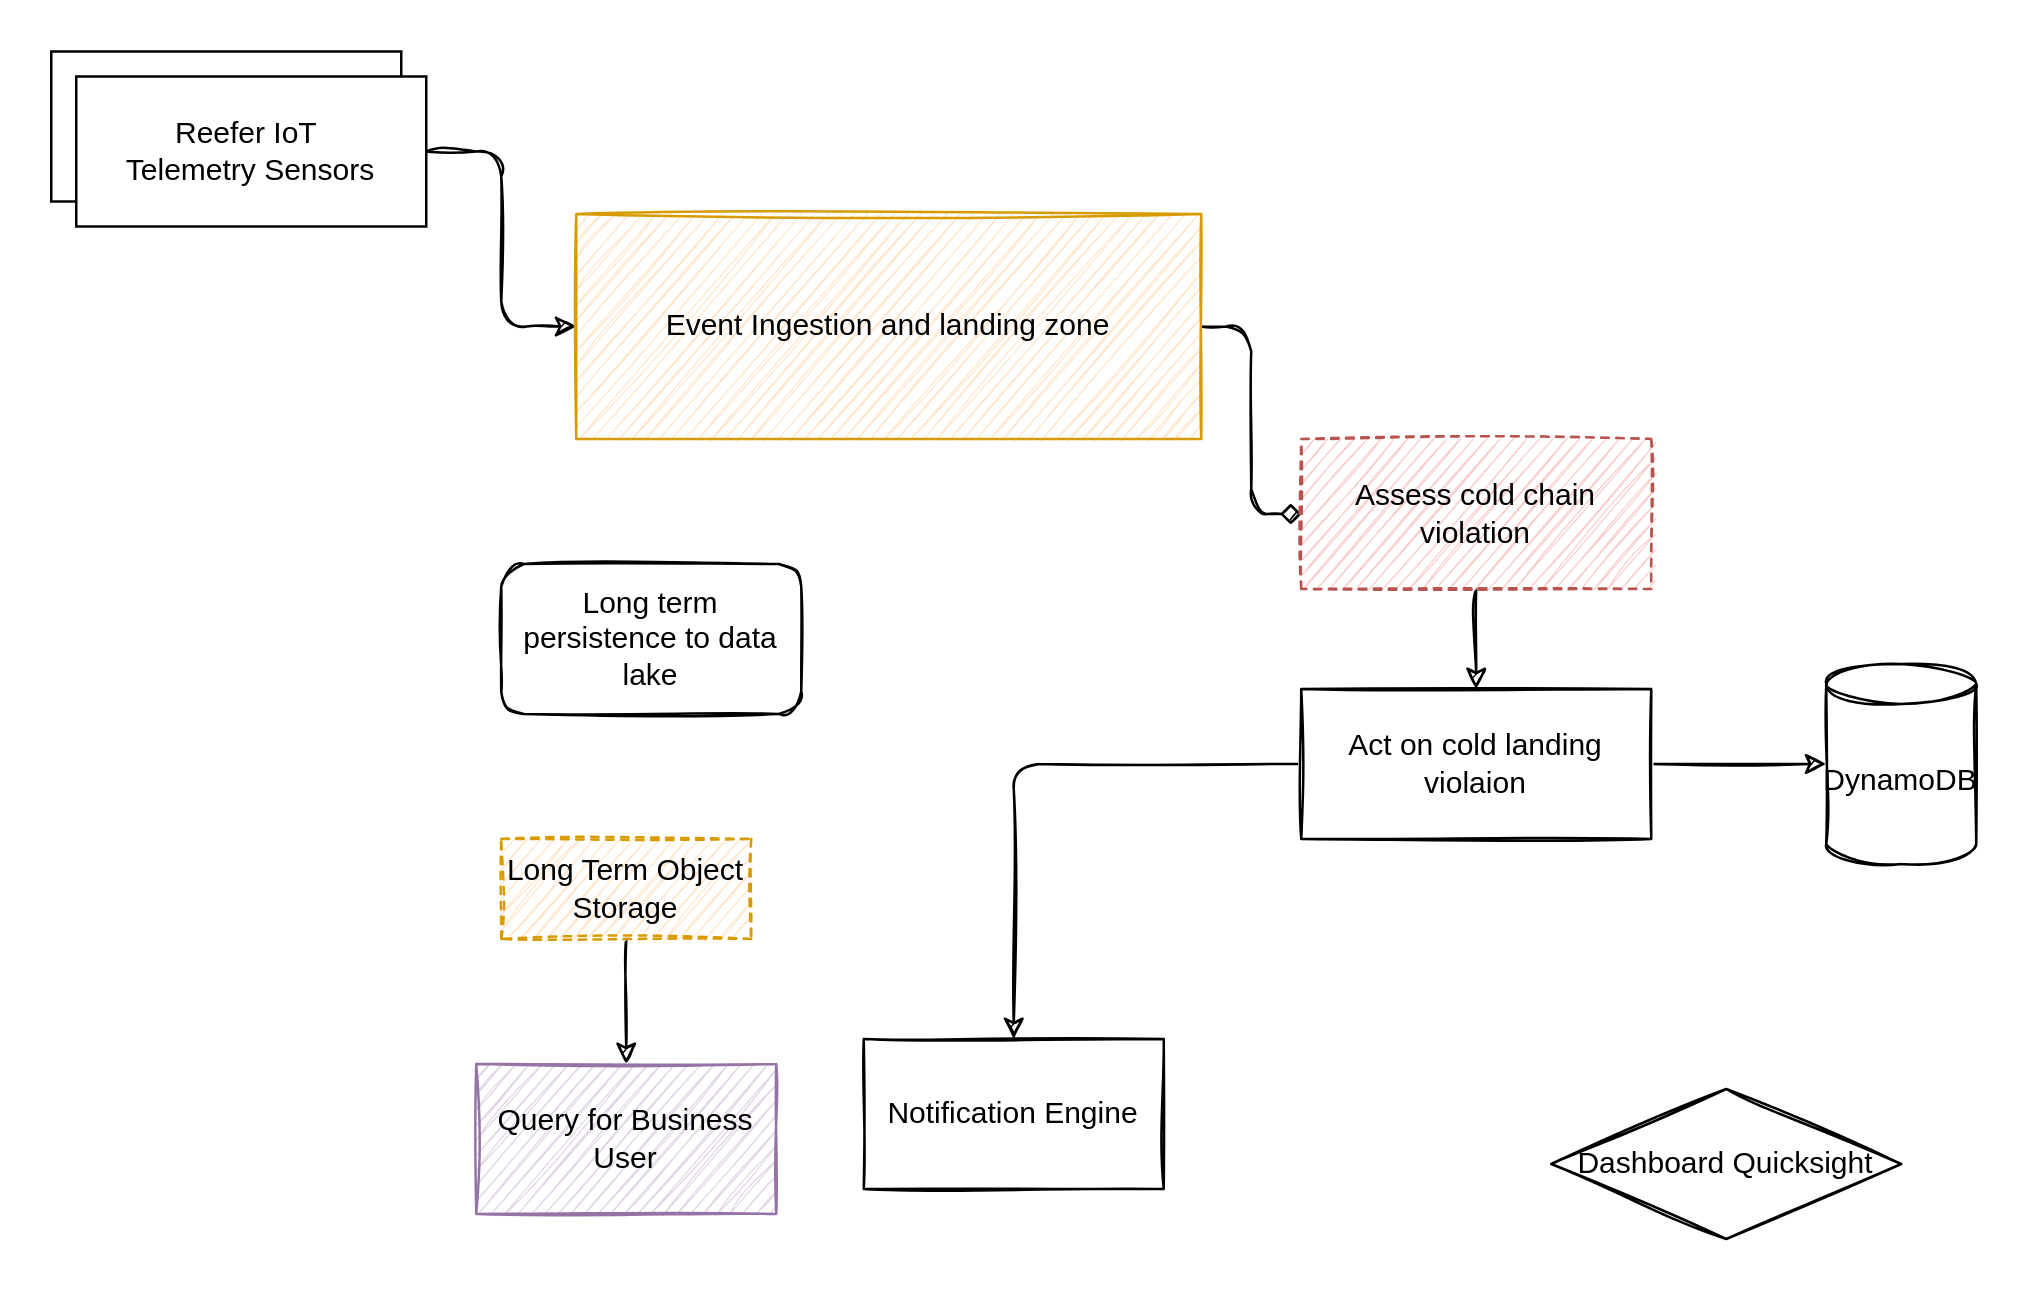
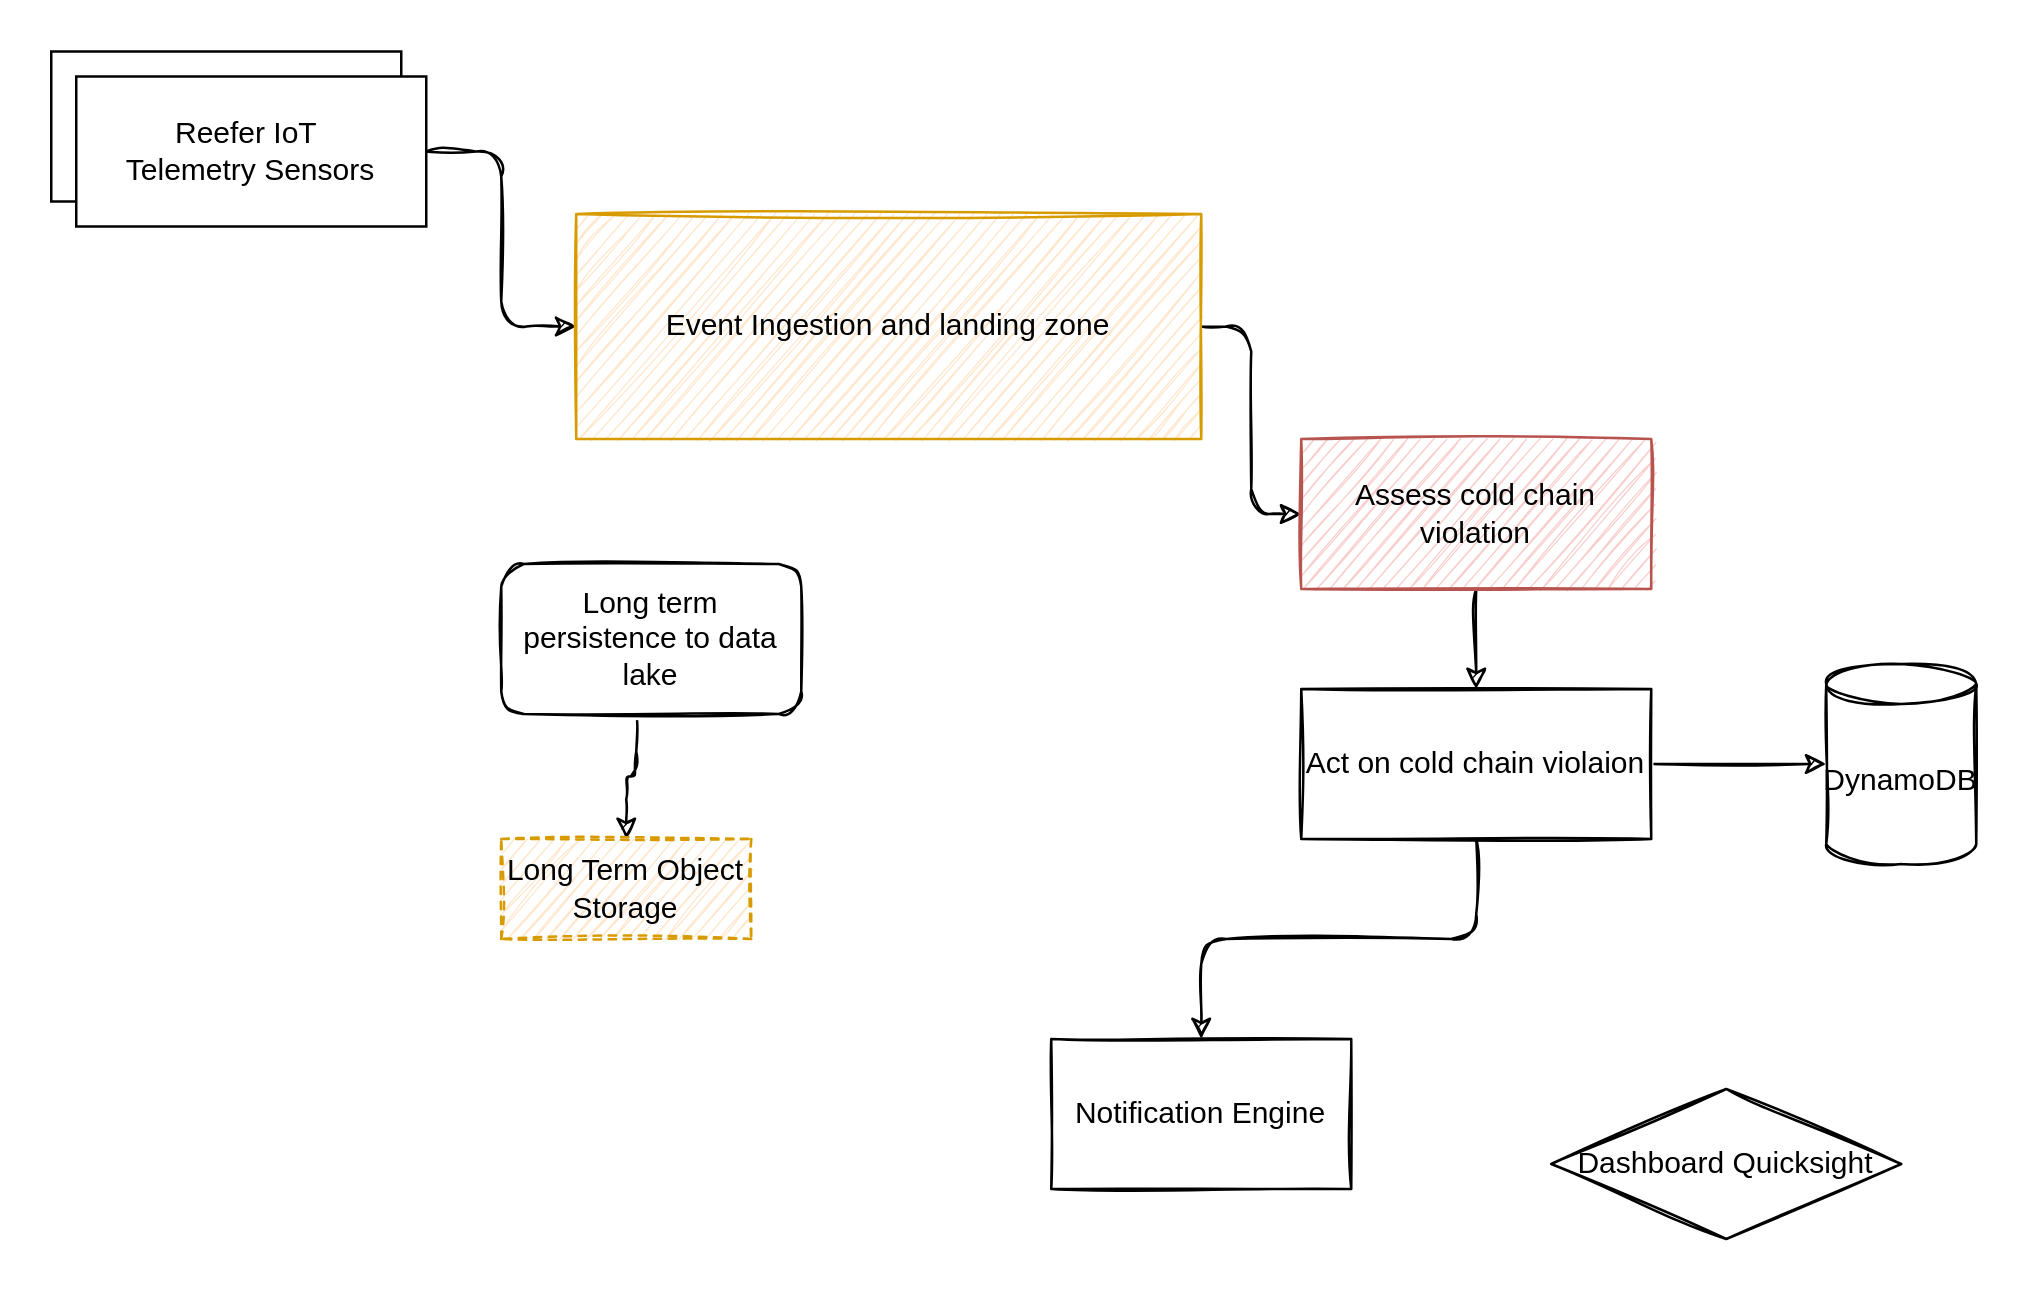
edge "Event Ingestion and landing zone" -> "Assess cold chain violation": arrowhead diamond -> classic
node "Assess cold chain violation": style dashed -> solid
node "Act on cold landing violaion": label "Act on cold landing violaion" -> "Act on cold chain violaion"
edge "Long term persistence to data lake" -> "Long Term Object Storage": added
edge "Long Term Object Storage" -> "Query for Business User": removed
node "Notification Engine": moved (1014, 1114) -> (1201, 1114)
node "Query for Business User": removed
